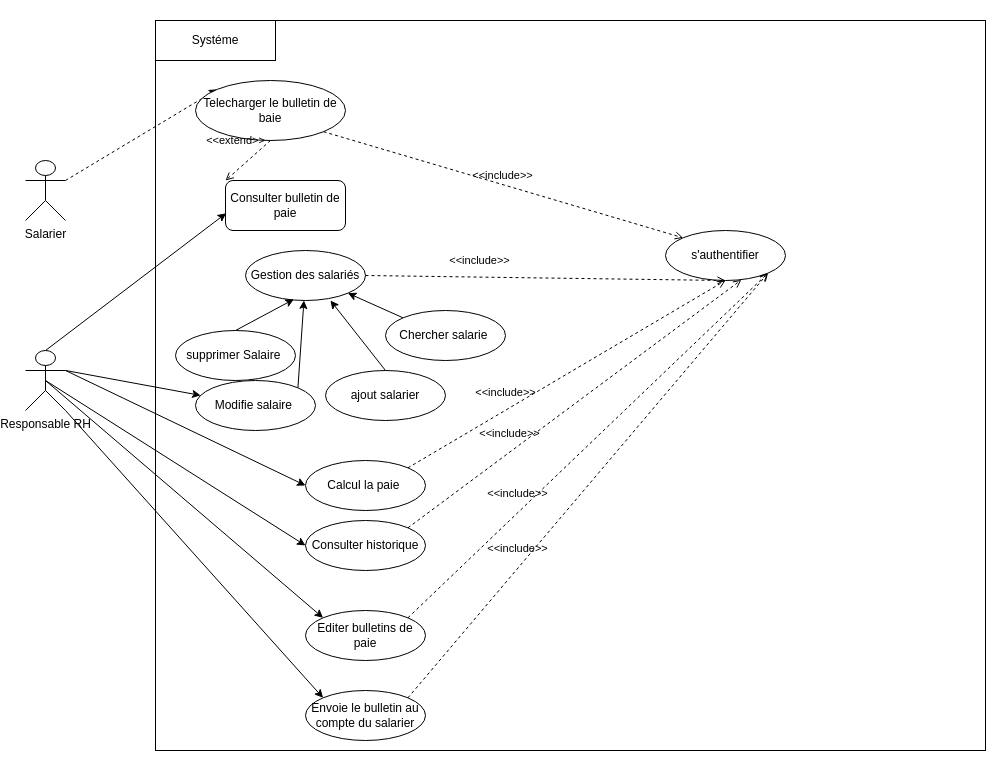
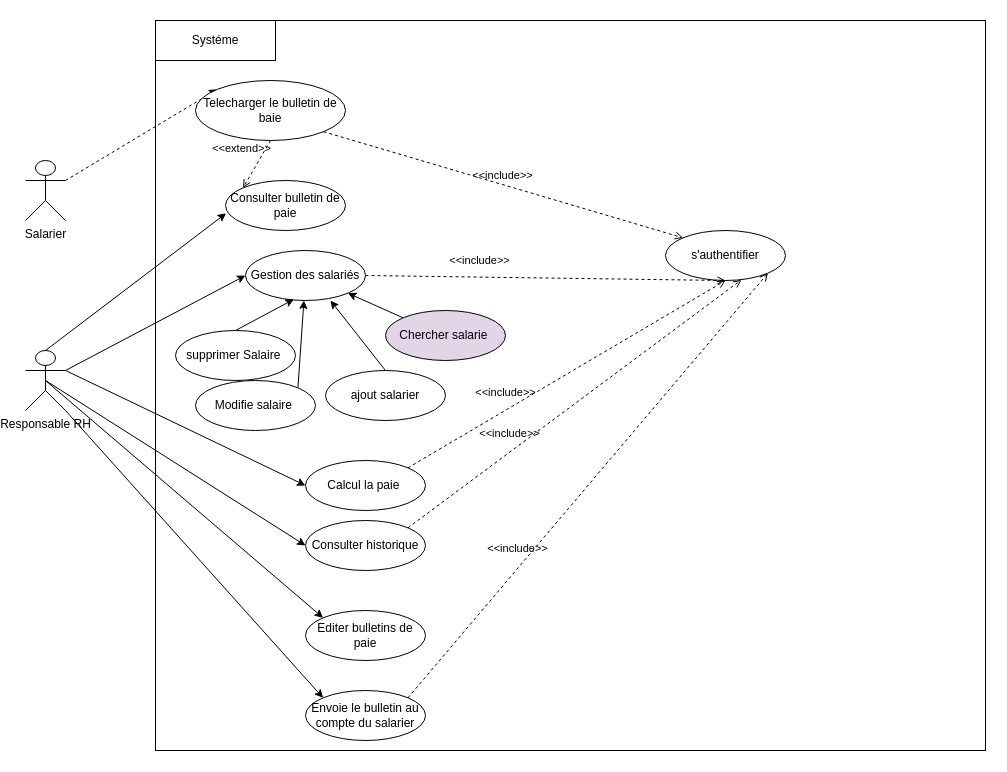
node "Consulter bulletin de paie": shape rounded rectangle -> ellipse
node "Chercher salarie": fillcolor #ffffff -> #e1d5e7
edge "Responsable RH" -> "Modifie salaire": now "Responsable RH" -> "Gestion des salariés"
edge "Editer bulletins de paie" -> "s'authentifier": removed, label "<<include>>"
